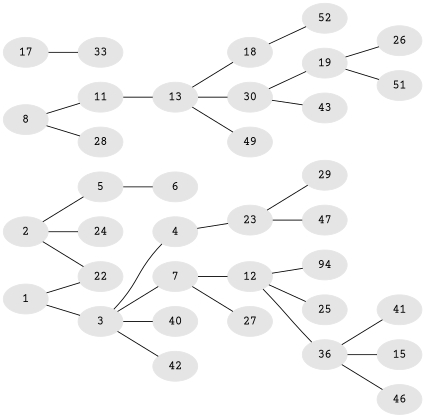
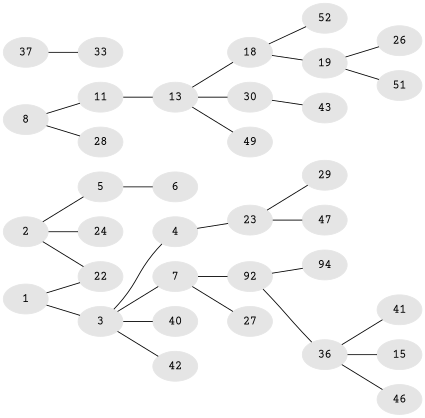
node "17": label "17" -> "37"
edge "19" -- "30": now "19" -- "18"
node "12": label "12" -> "92"
node "25": removed
